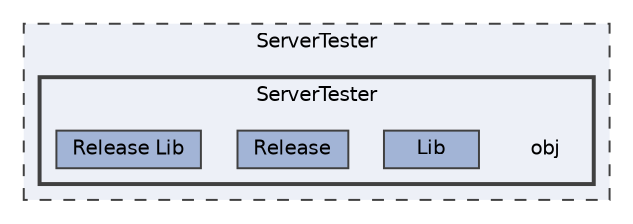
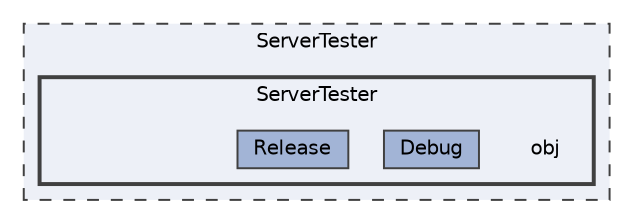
node "Release Lib": removed
node "Lib": label "Lib" -> "Debug"
